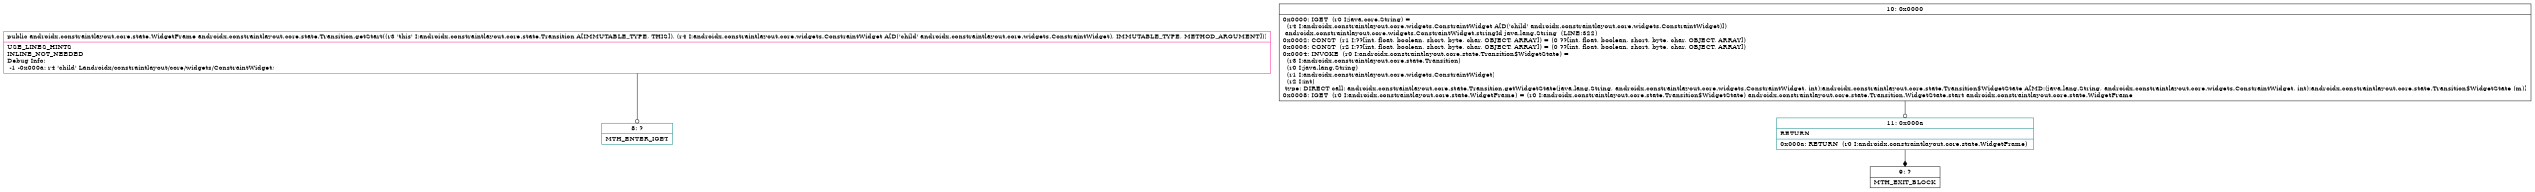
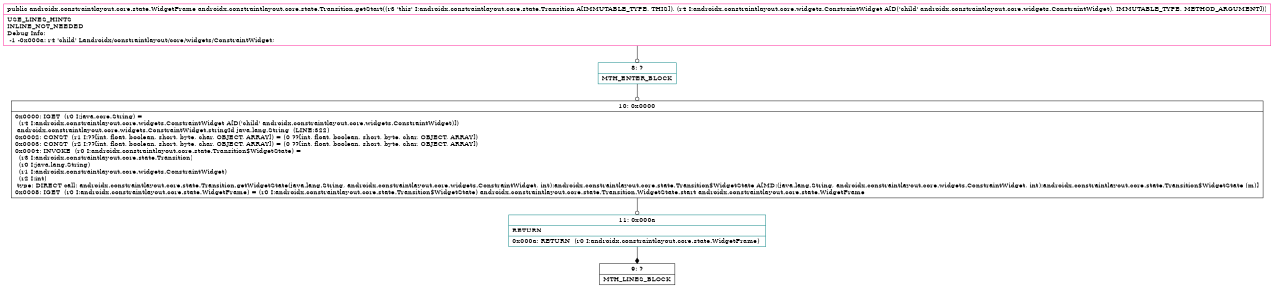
edge "8: ?" -> "10: 0x0000": added
node "8: ?": text "MTH_ENTER_IGET" -> "MTH_ENTER_BLOCK"
node "9: ?": text "MTH_EXIT_BLOCK" -> "MTH_LINES_BLOCK"
